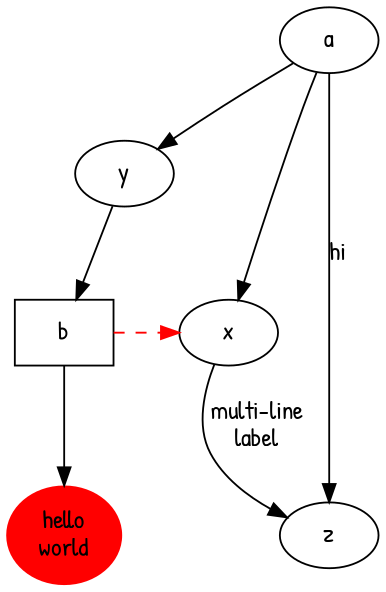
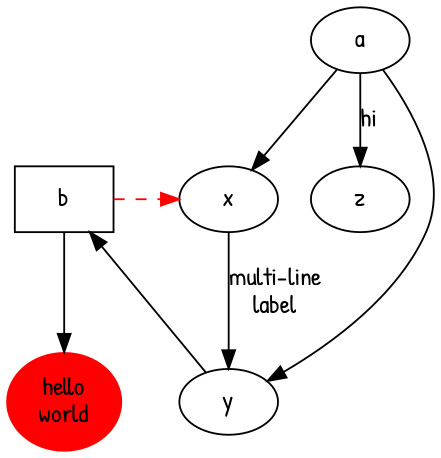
edge "x" -> "z": now "x" -> "y"
